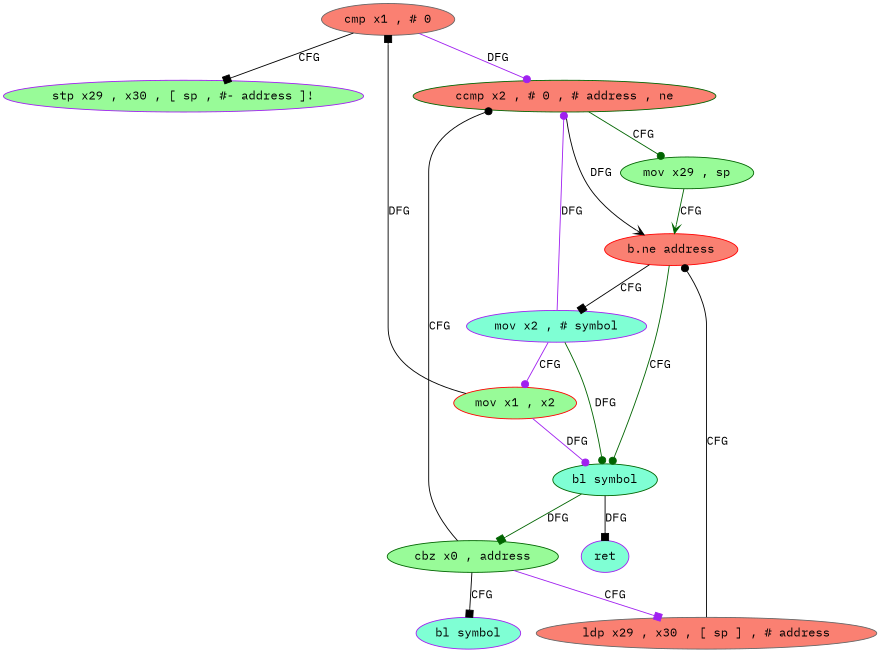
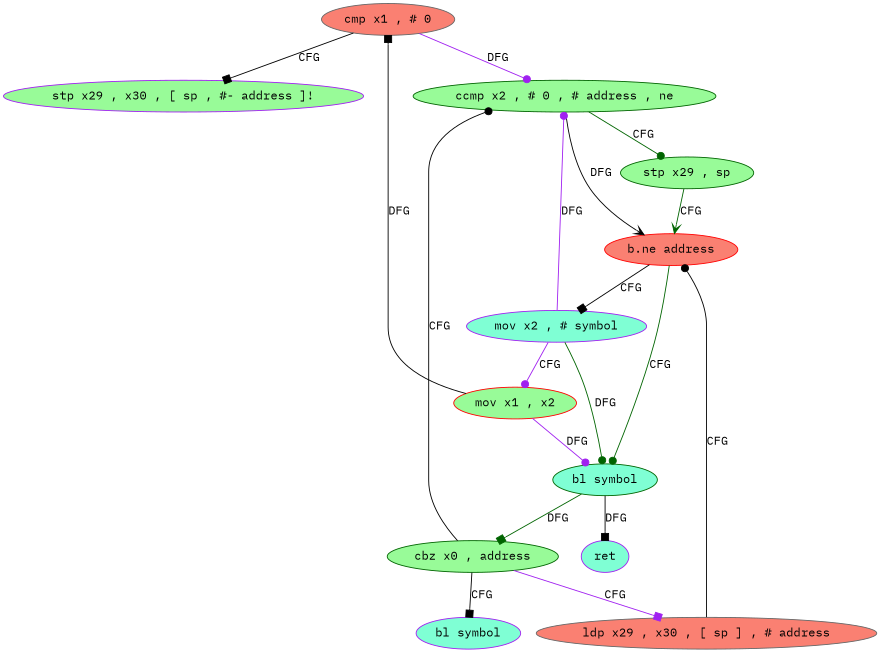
node "ccmp x2 , # 0 , # address , ne": fillcolor salmon -> palegreen
node "mov x29 , sp": label "mov x29 , sp" -> "stp x29 , sp"
